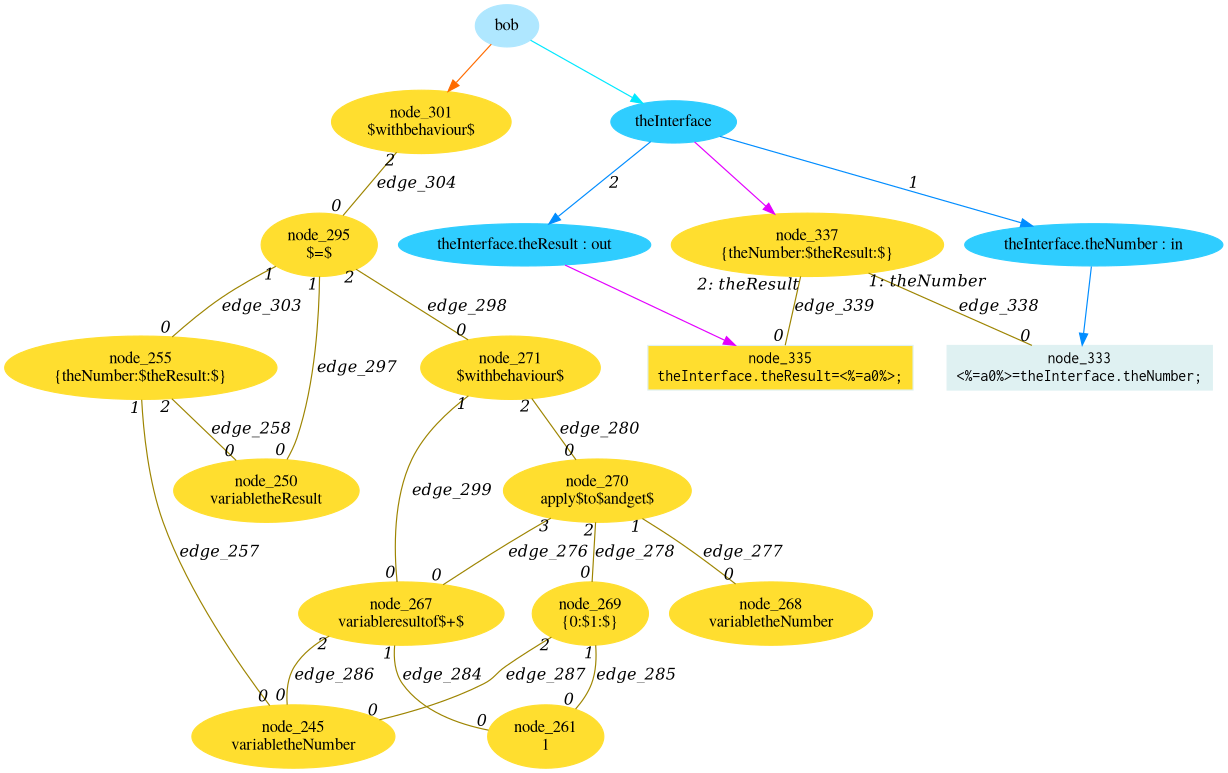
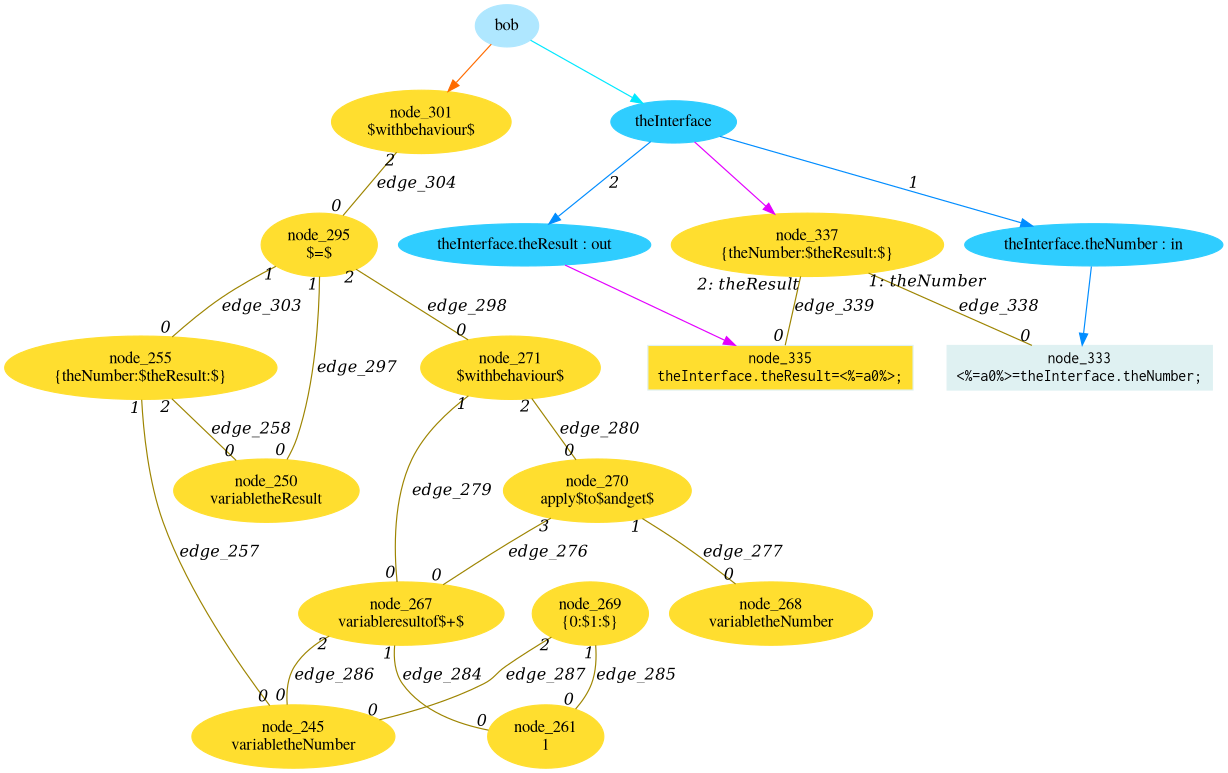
edge "node_271 $withbehaviour$" -- "node_267 variableresultof$+$": label "edge_299" -> "edge_279"
edge "node_270 apply$to$andget$" -- "node_269 {0:$1:$}": removed, label "edge_278"
